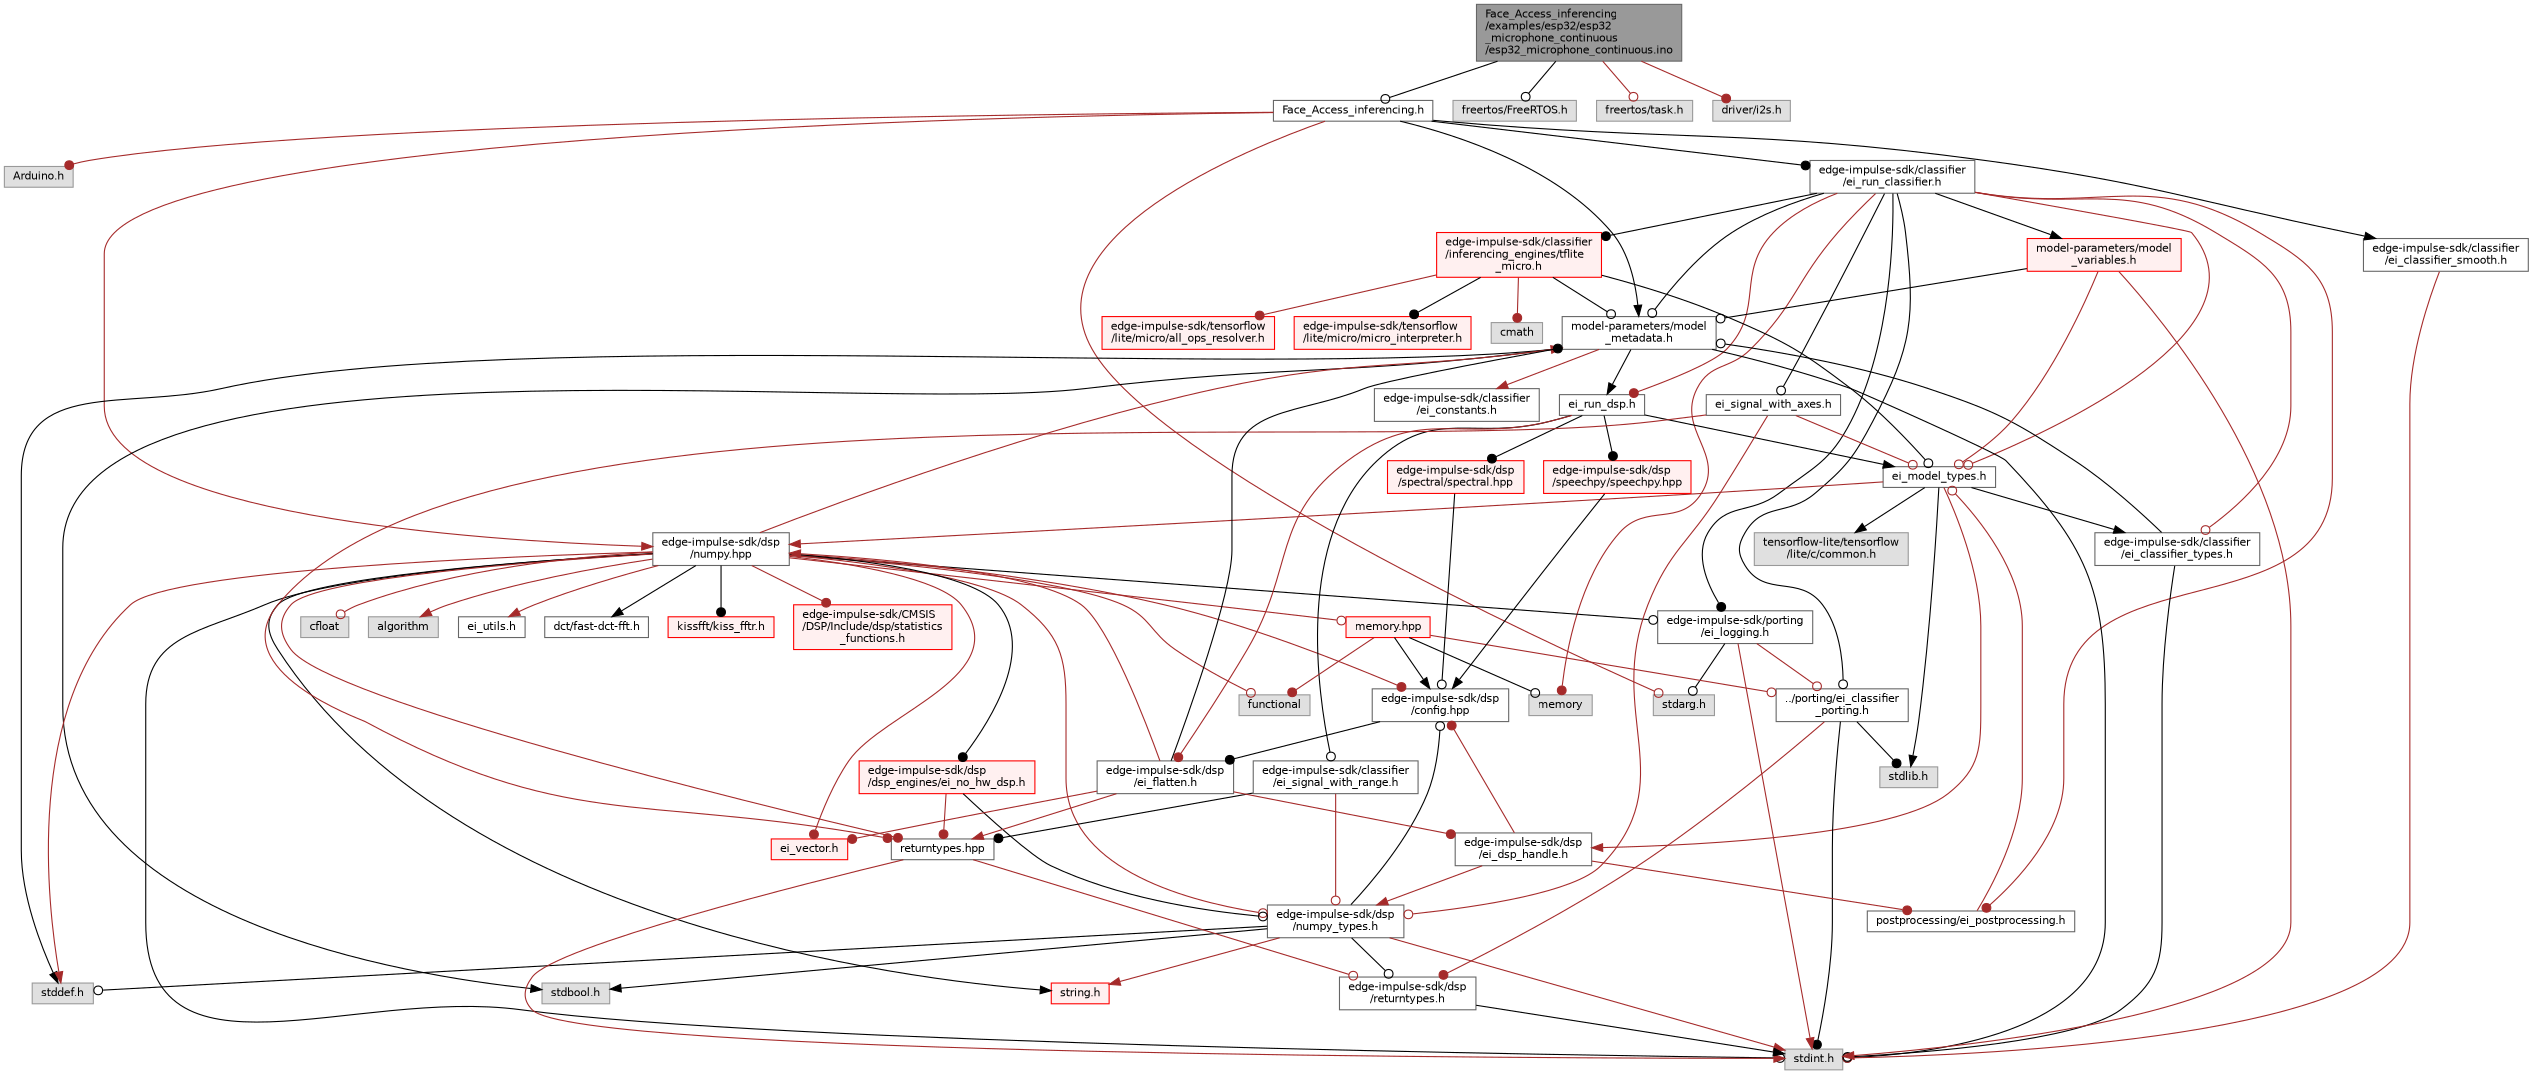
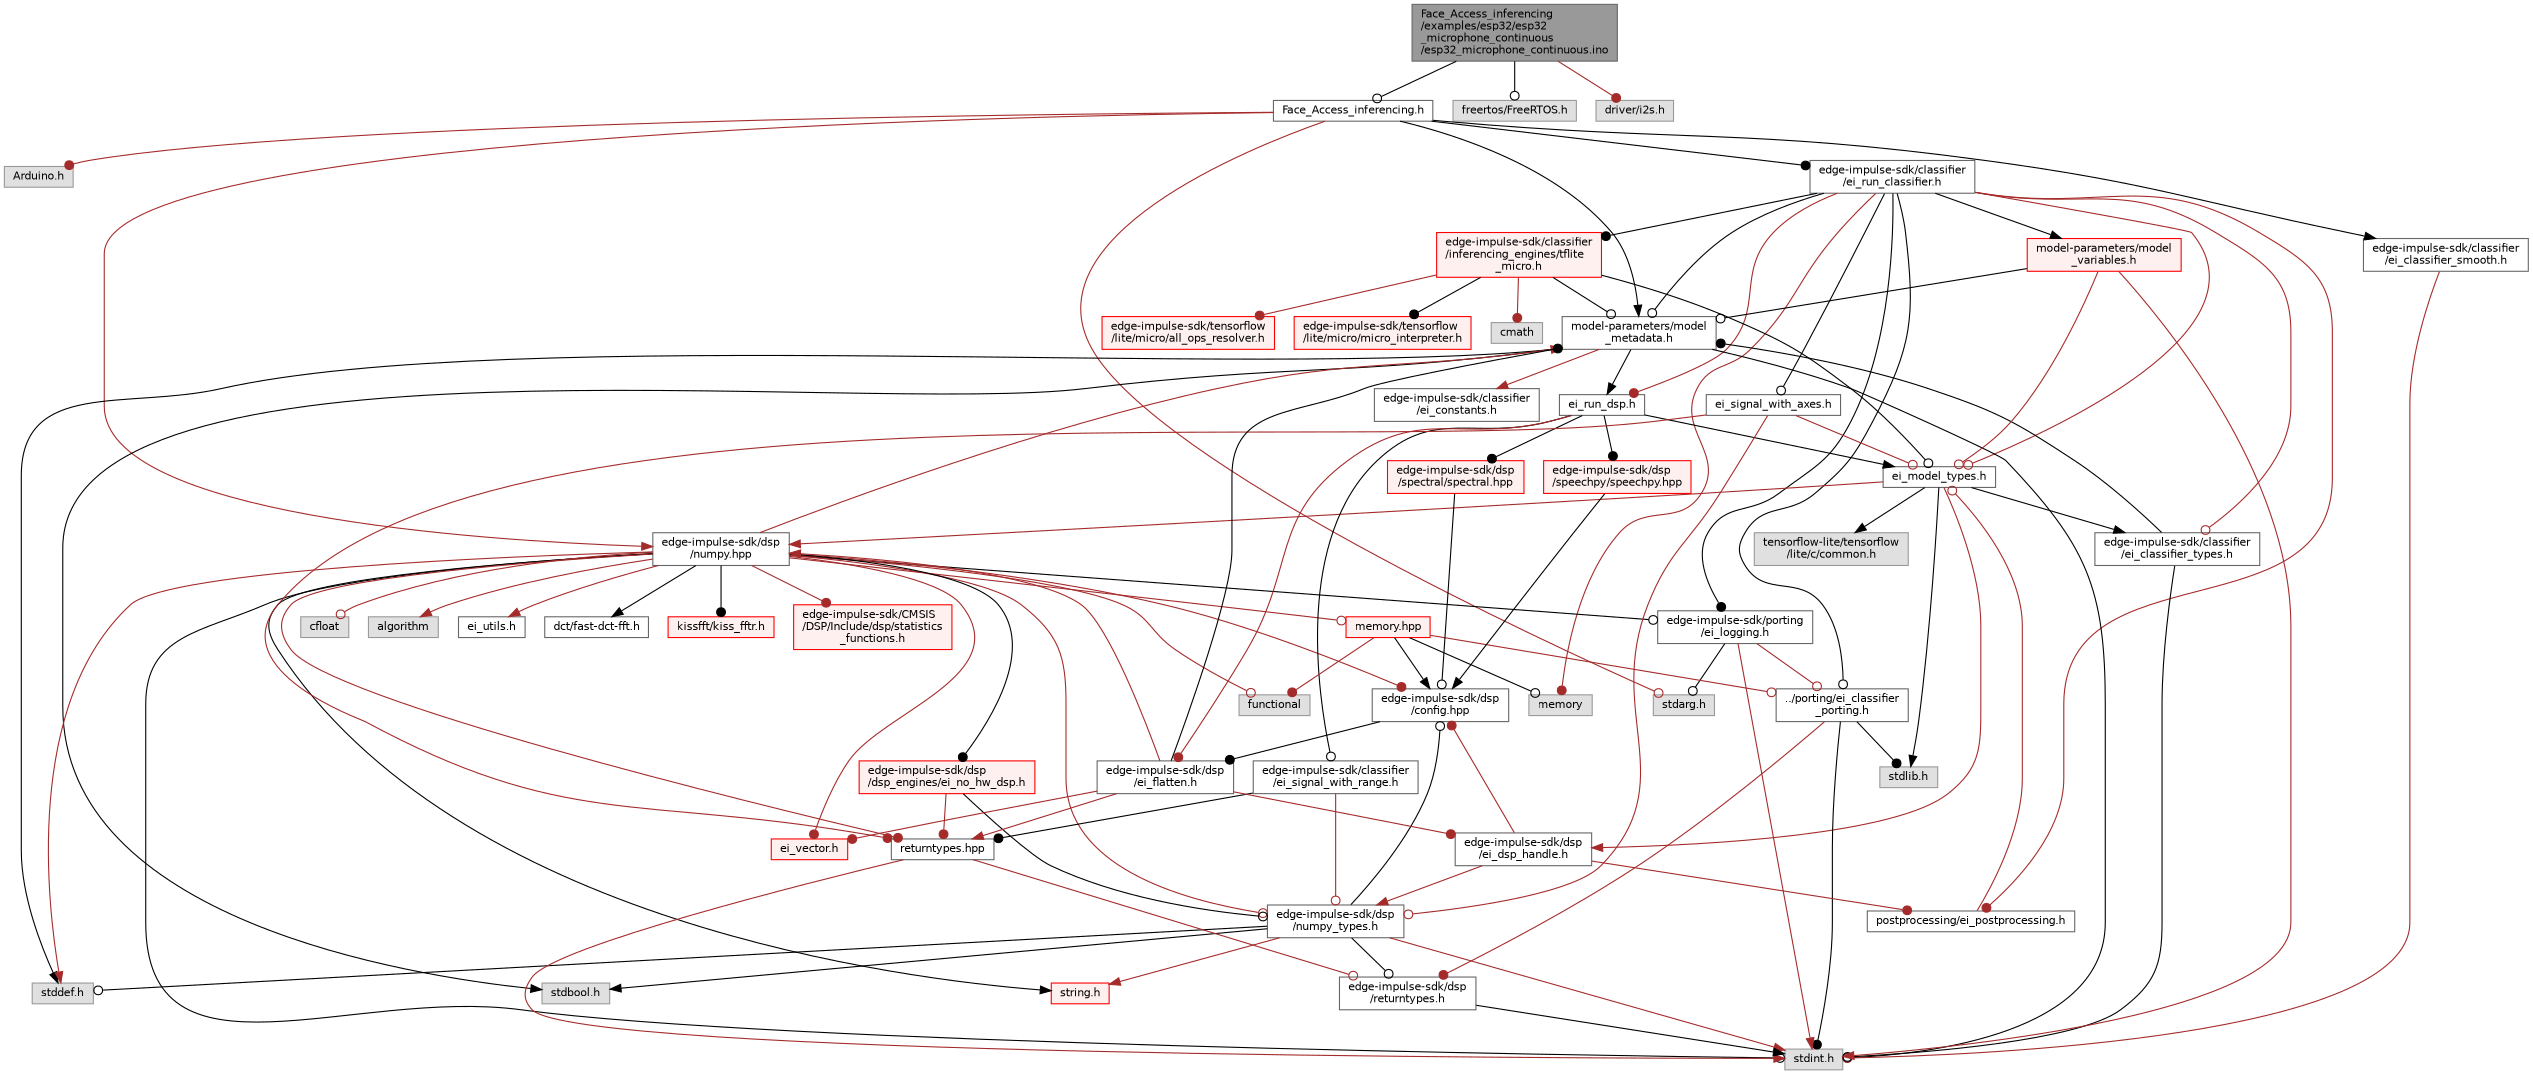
node "freertos/task.h": removed
edge "edge-impulse-sdk/classifier /ei_classifier_types.h" -> "model-parameters/model _metadata.h": arrowhead odot -> dot
